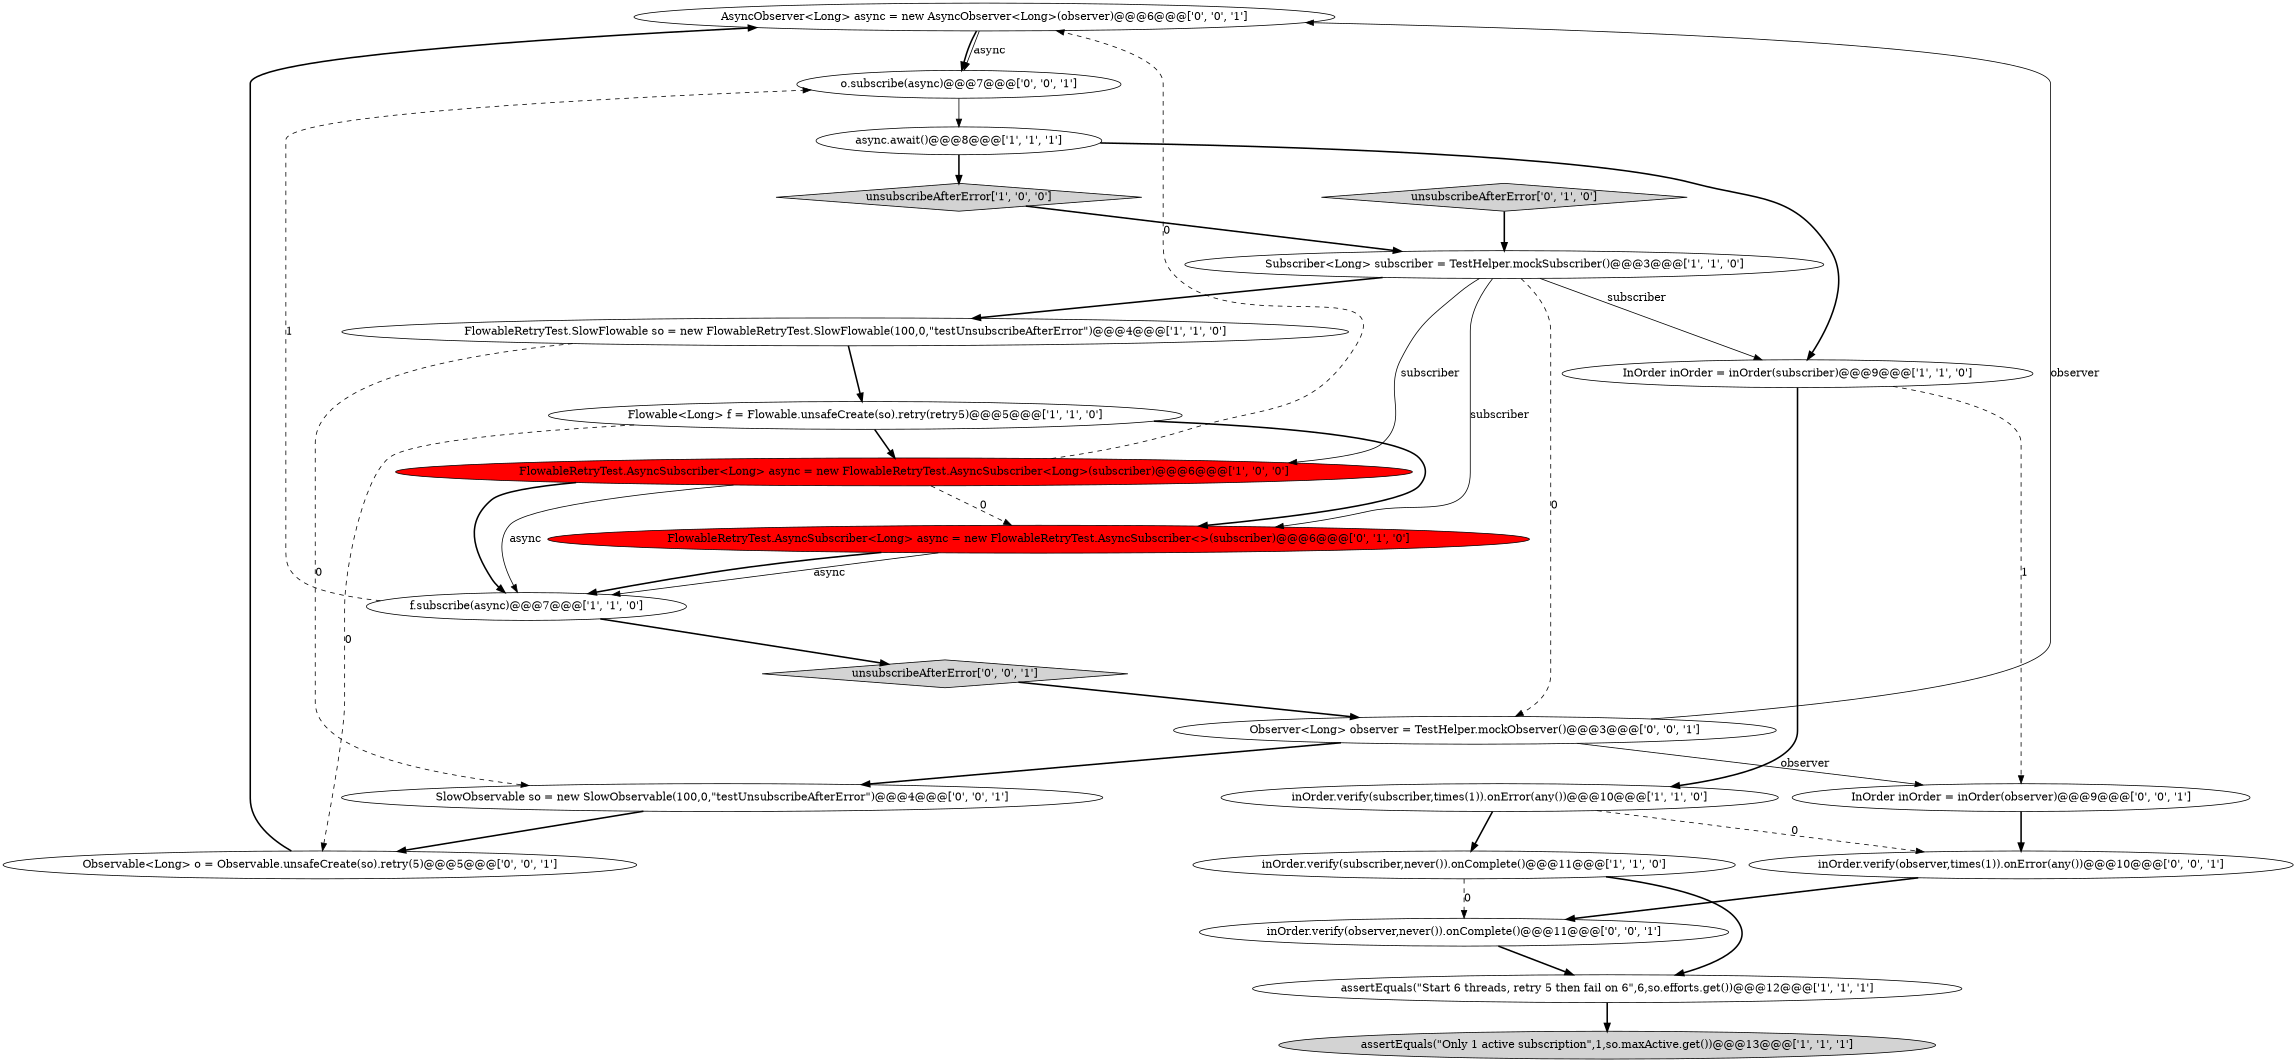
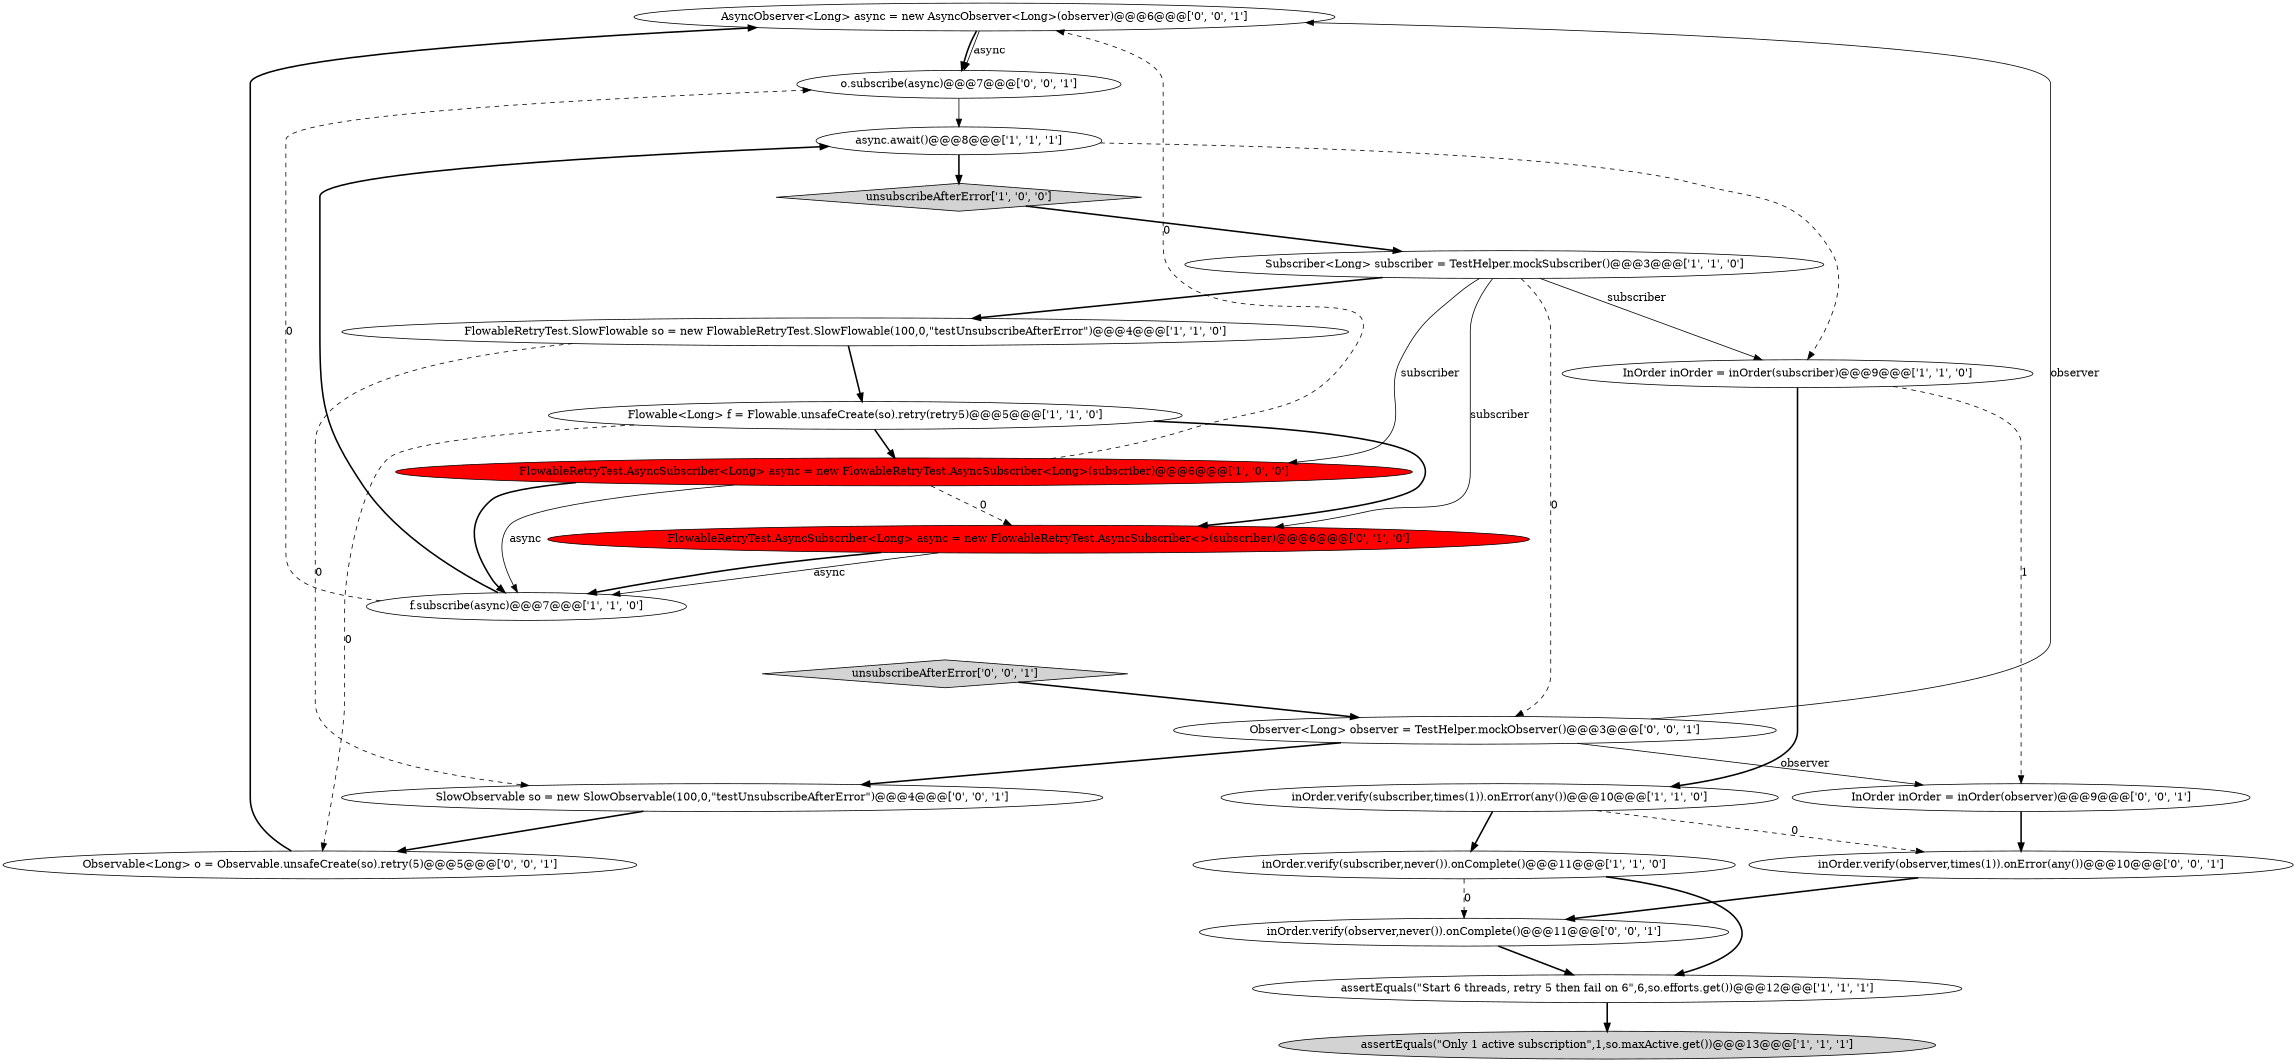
edge "async.await()@@@8@@@['1', '1', '1']" -> "InOrder inOrder = inOrder(subscriber)@@@9@@@['1', '1', '0']": style bold -> dashed
node "unsubscribeAfterError['0', '1', '0']": removed
edge "f.subscribe(async)@@@7@@@['1', '1', '0']" -> "o.subscribe(async)@@@7@@@['0', '0', '1']": label "1" -> "0"
edge "f.subscribe(async)@@@7@@@['1', '1', '0']" -> "unsubscribeAfterError['0', '0', '1']": now "f.subscribe(async)@@@7@@@['1', '1', '0']" -> "async.await()@@@8@@@['1', '1', '1']"
